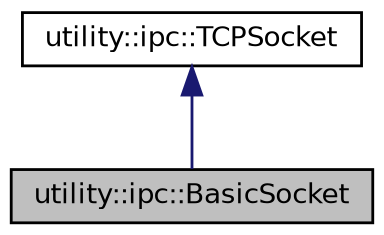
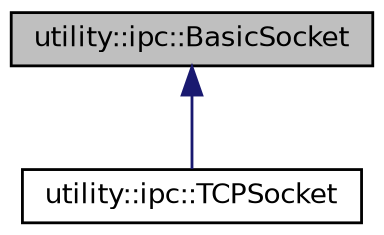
edge "utility::ipc::BasicSocket" -> "utility::ipc::TCPSocket": reversed
